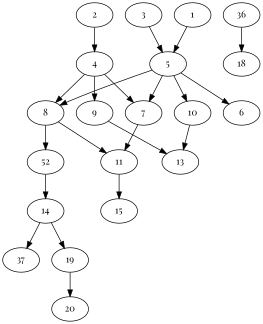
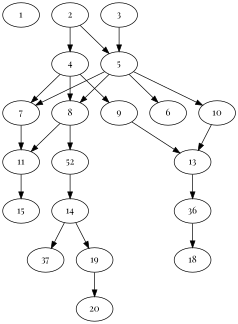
edge "1" -> "5": now "2" -> "5"
edge "13" -> "36": added
